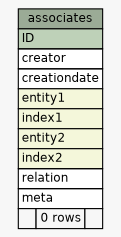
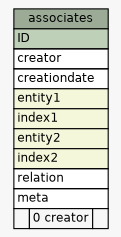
node "associates": text "0 rows" -> "0 creator"
